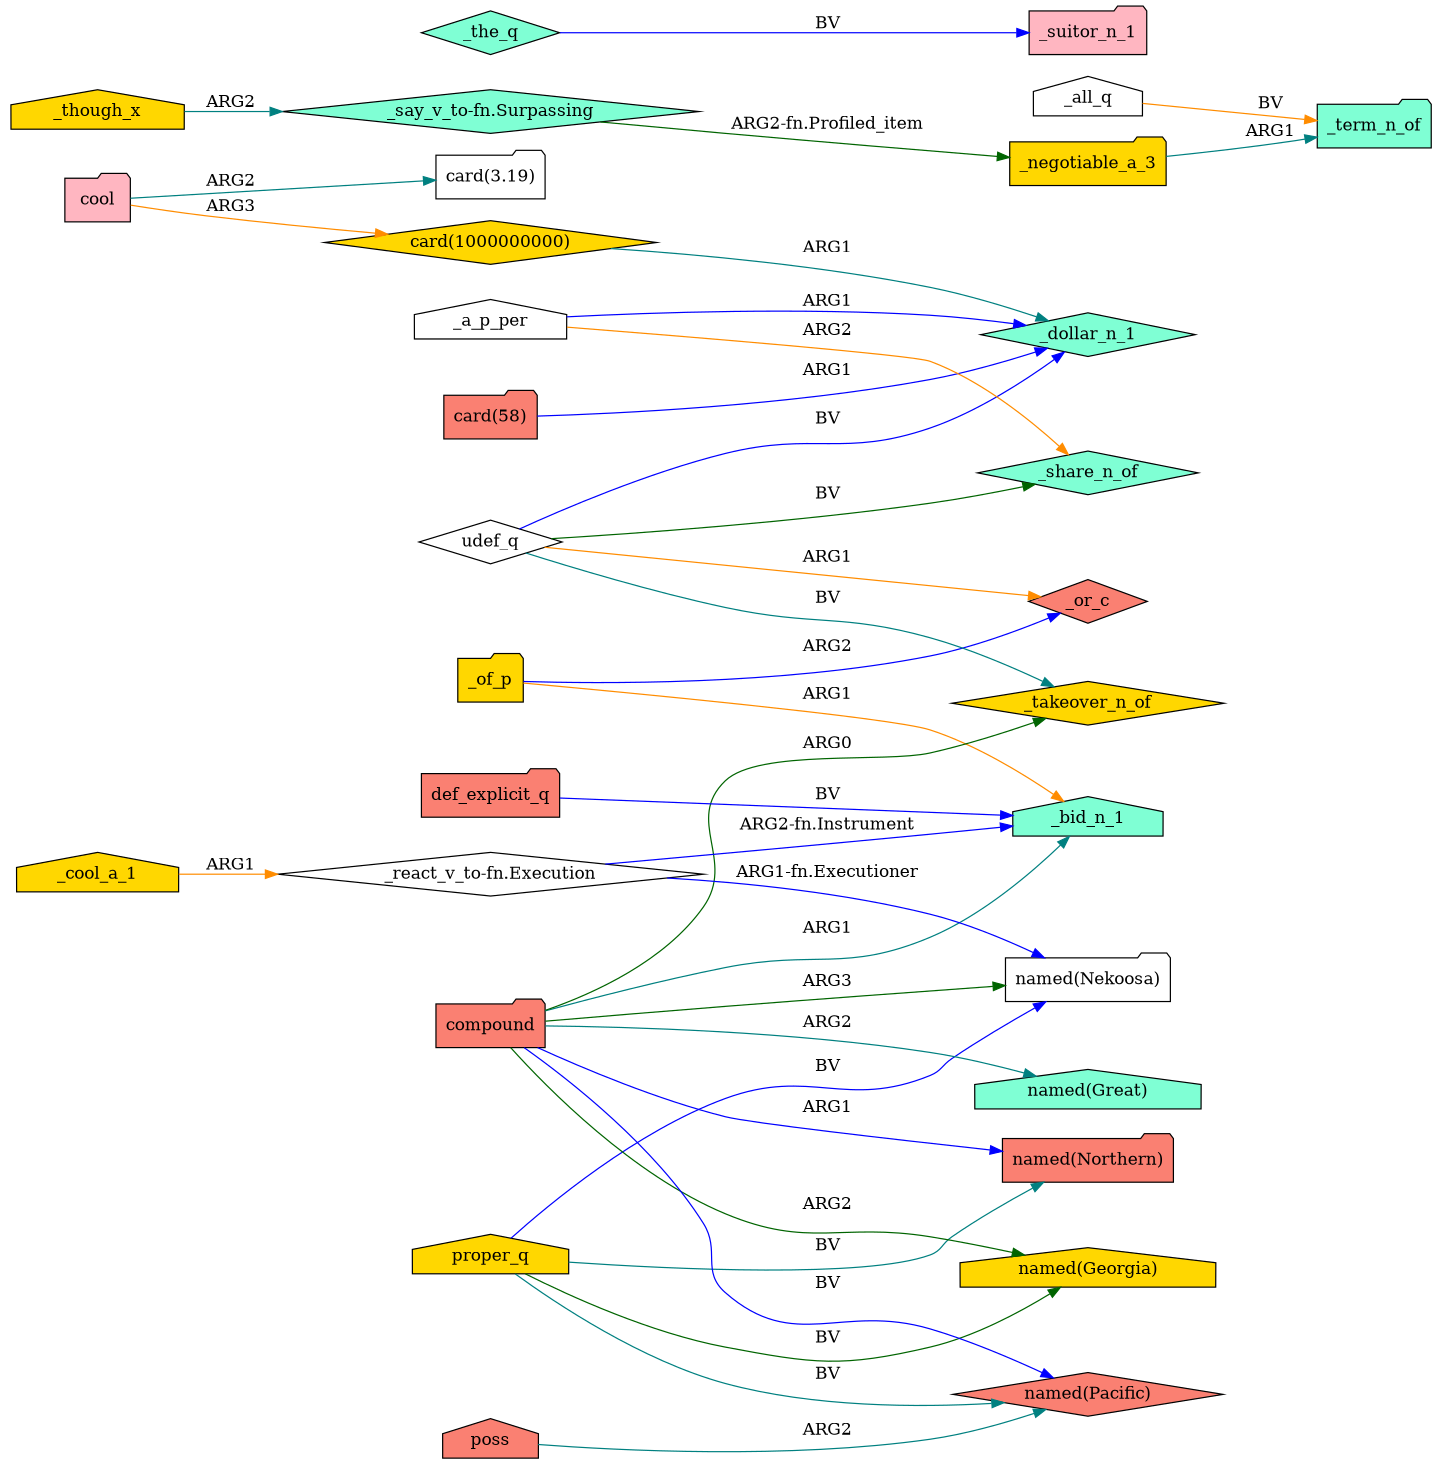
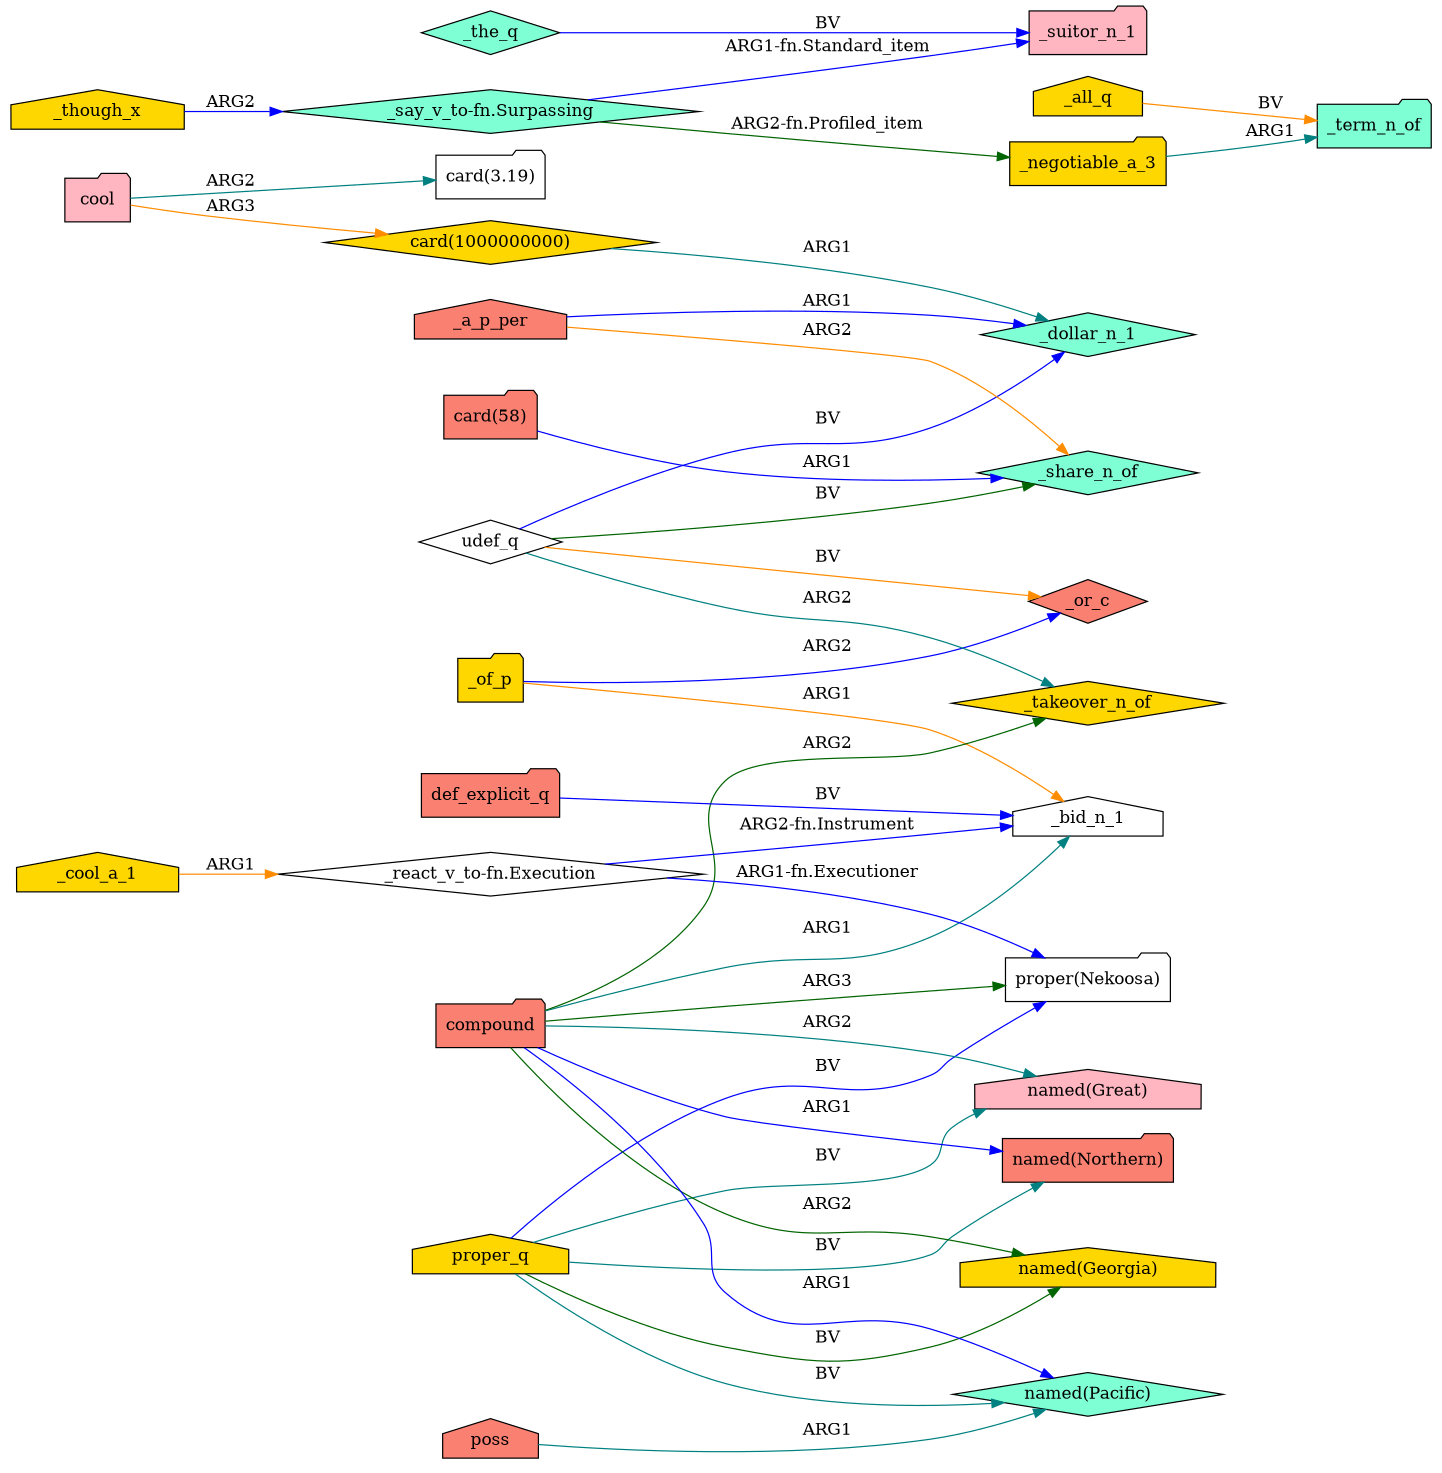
edge "_say_v_to-fn.Surpassing" -> "_suitor_n_1": added, label "ARG1-fn.Standard_item"
node "_all_q": fillcolor white -> gold
edge "_though_x" -> "_say_v_to-fn.Surpassing": color teal -> blue
node "_a_p_per": fillcolor white -> salmon
edge "card(58)" -> "_dollar_n_1": now "card(58)" -> "_share_n_of"
edge "udef_q" -> "_or_c": label "ARG1" -> "BV"
edge "udef_q" -> "_takeover_n_of": label "BV" -> "ARG2"
edge "compound" -> "_takeover_n_of": label "ARG0" -> "ARG2"
node "_bid_n_1": fillcolor aquamarine -> white
node "named(Nekoosa)": label "named(Nekoosa)" -> "proper(Nekoosa)"
node "named(Great)": fillcolor aquamarine -> lightpink
edge "proper_q" -> "named(Great)": added, label "BV"
edge "compound" -> "named(Pacific)": label "BV" -> "ARG1"
node "named(Pacific)": fillcolor salmon -> aquamarine
edge "poss" -> "named(Pacific)": label "ARG2" -> "ARG1"
